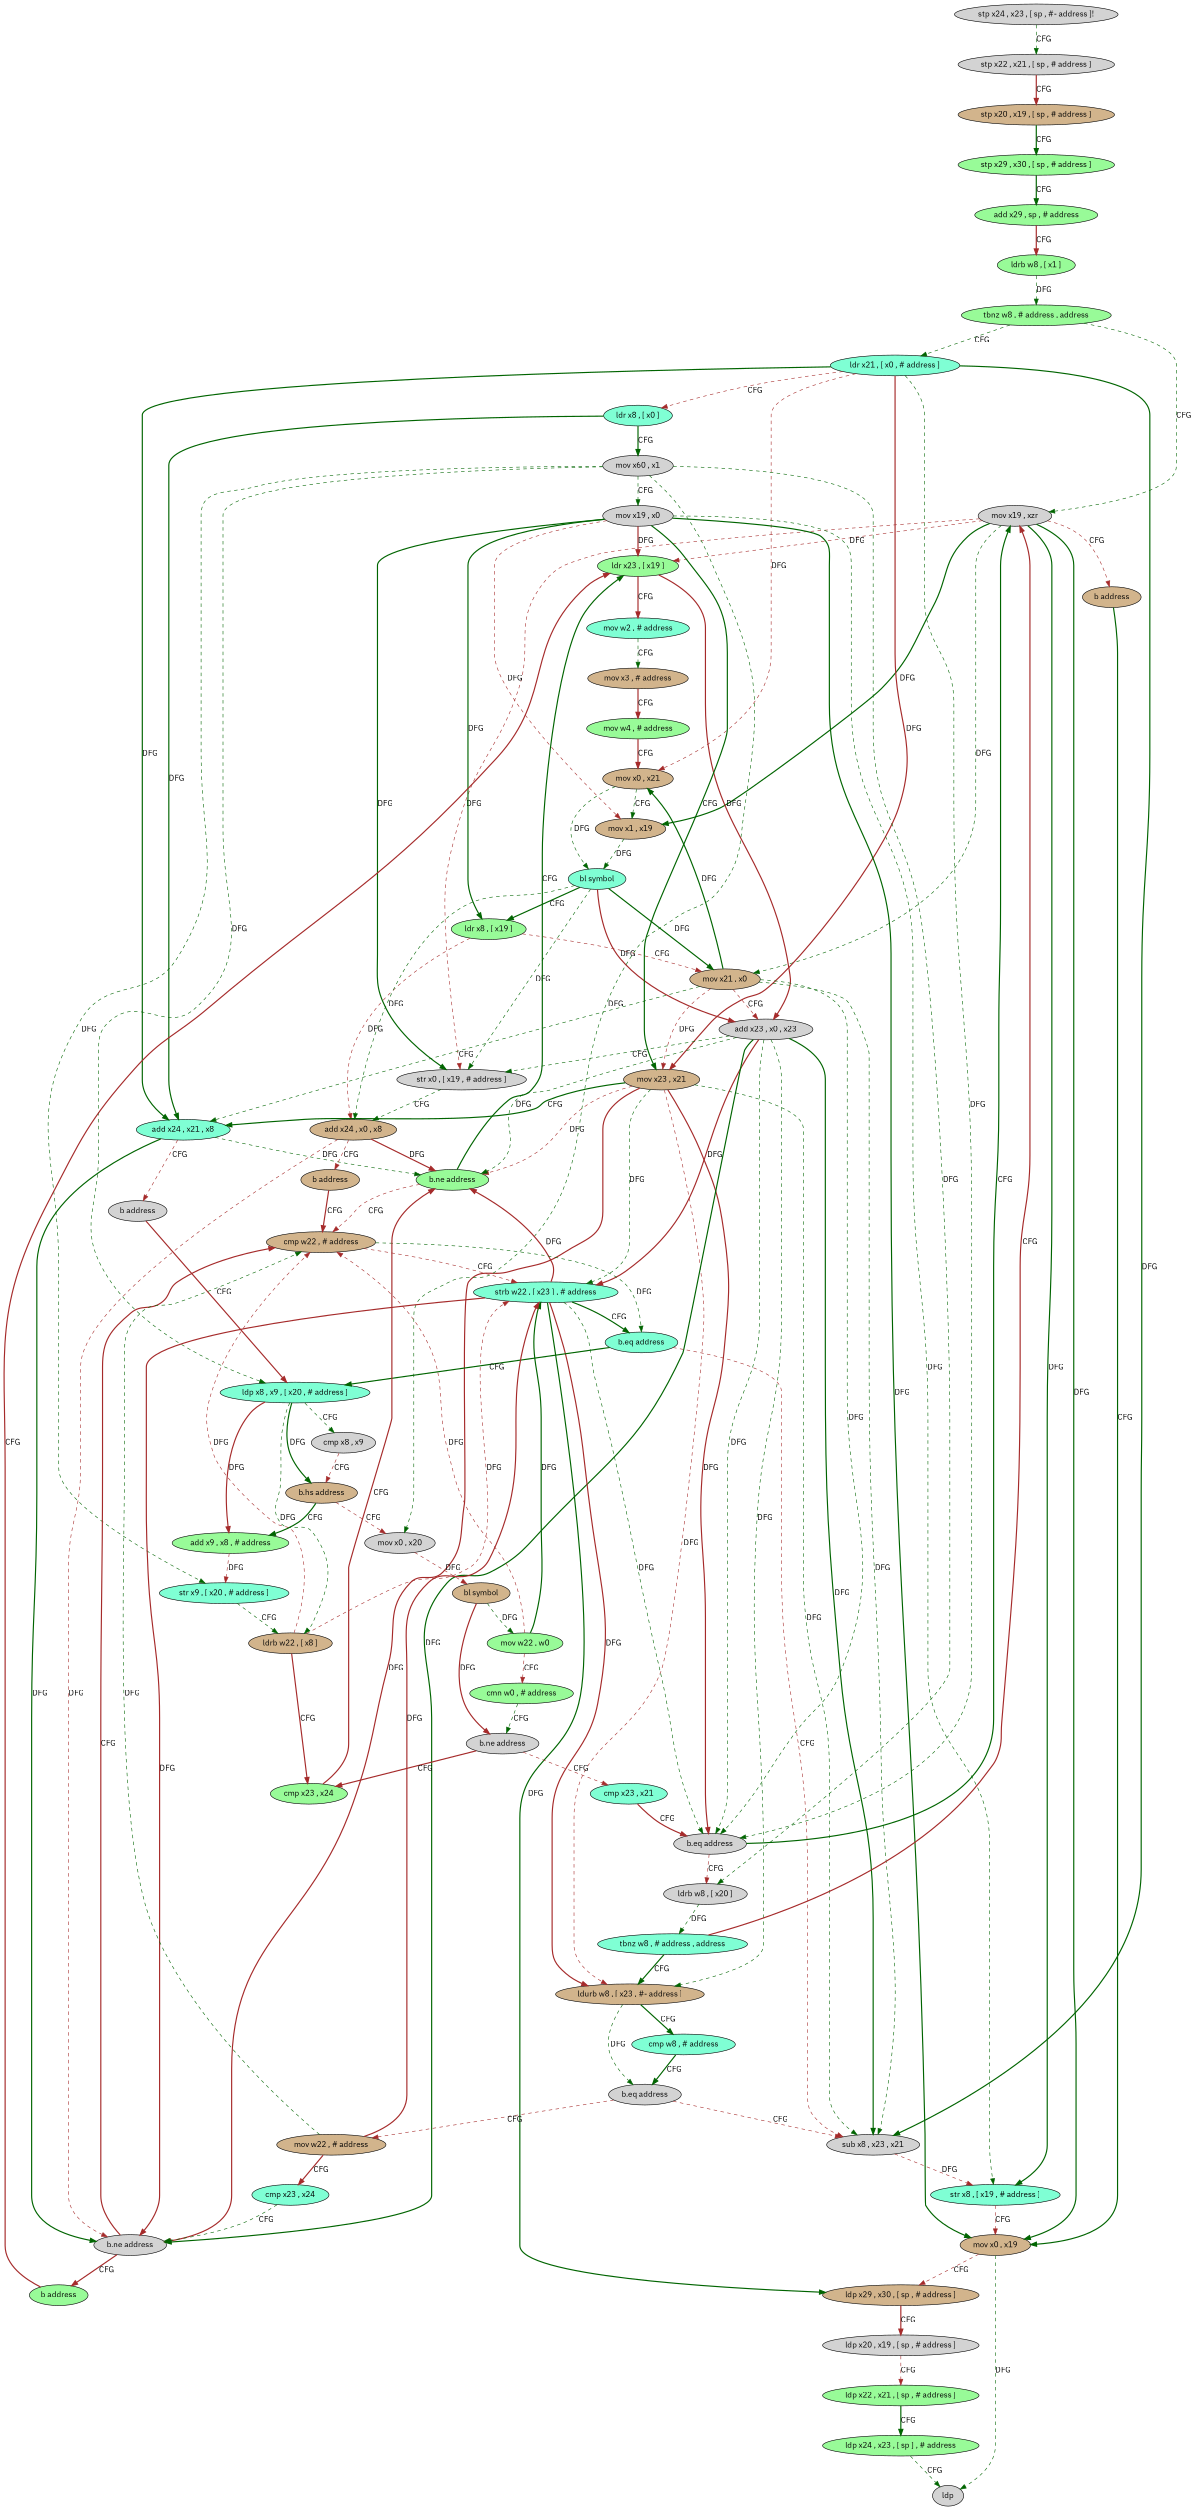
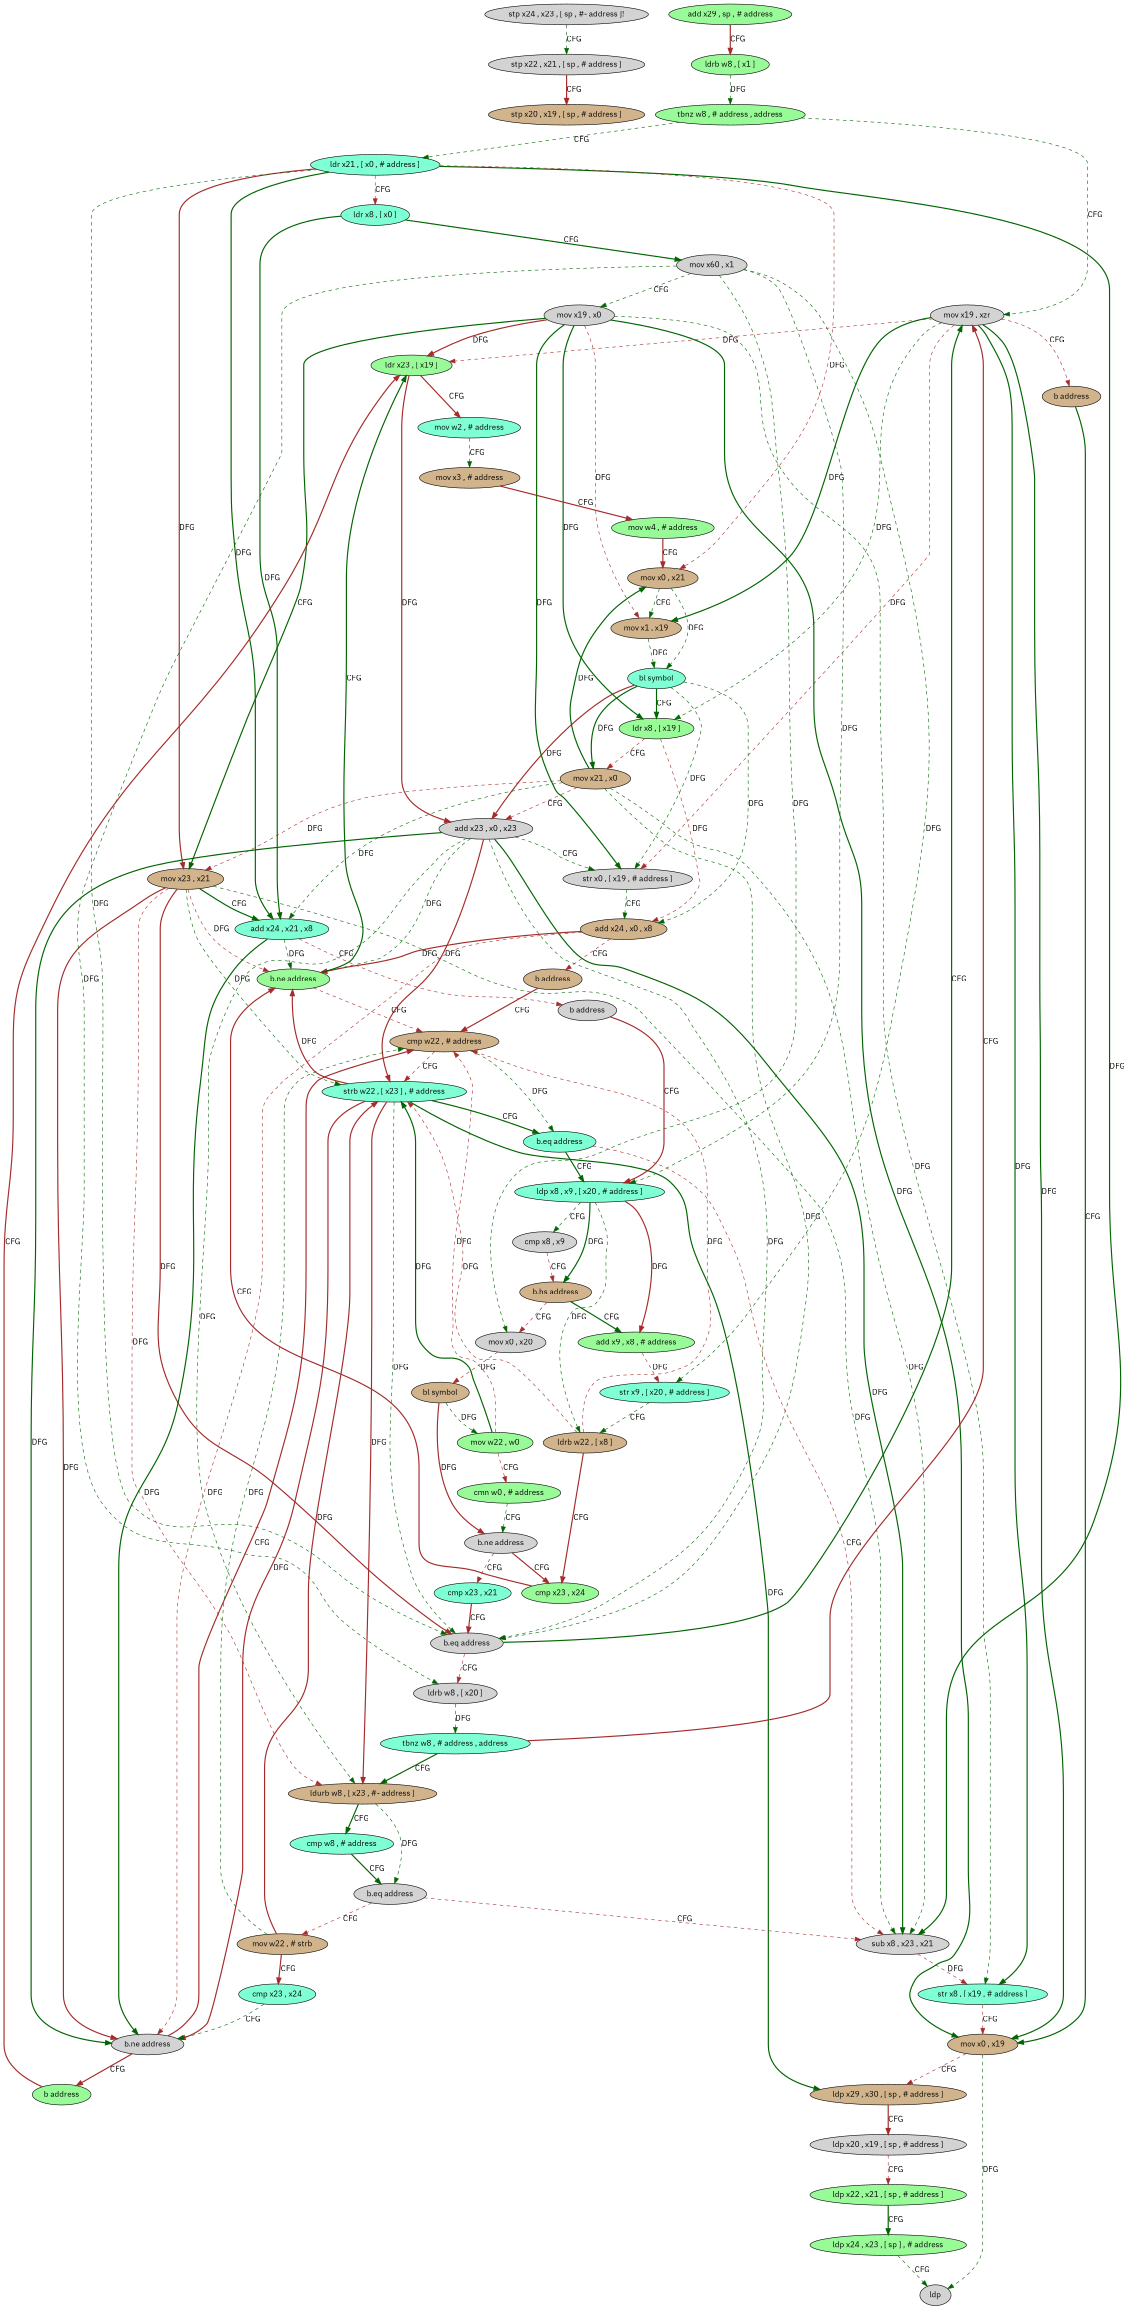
node "stp x29 , x30 , [ sp , # address ]": removed
edge "mov x19 , xzr" -> "mov x21 , x0": now "mov x19 , xzr" -> "ldr x8 , [ x19 ]"
edge "mov x21 , x0" -> "add x24 , x21 , x8": label "CFG" -> "DFG"
node "mov w22 , # address": label "mov w22 , # address" -> "mov w22 , # strb"
